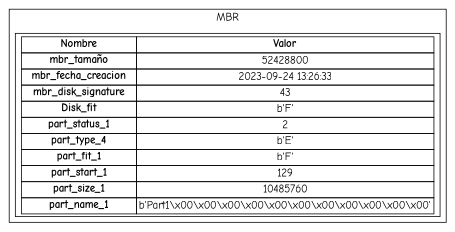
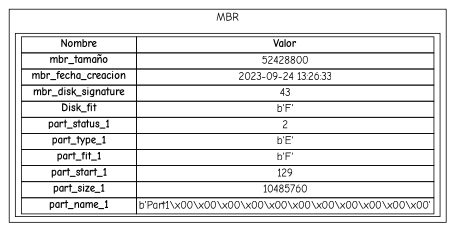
node "Nombre": text "part_type_4" -> "part_type_1"
